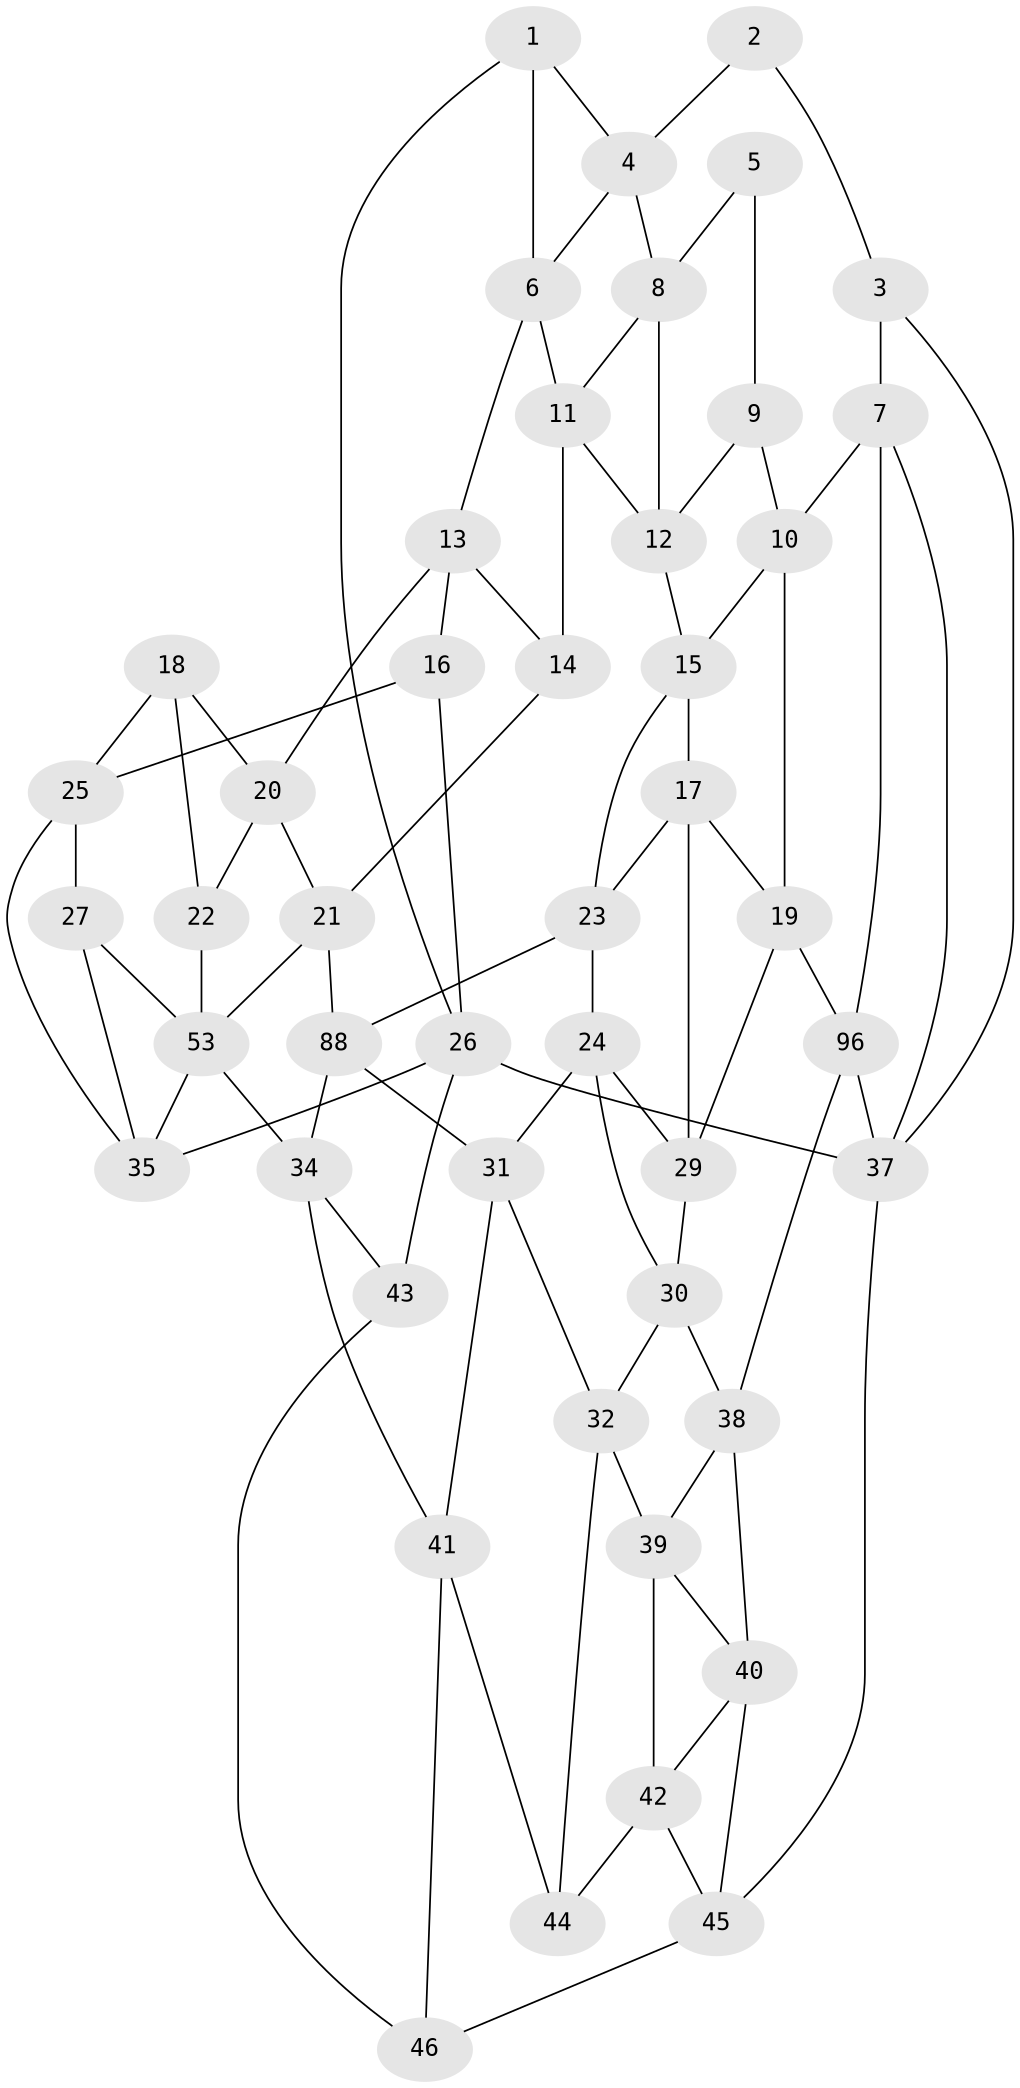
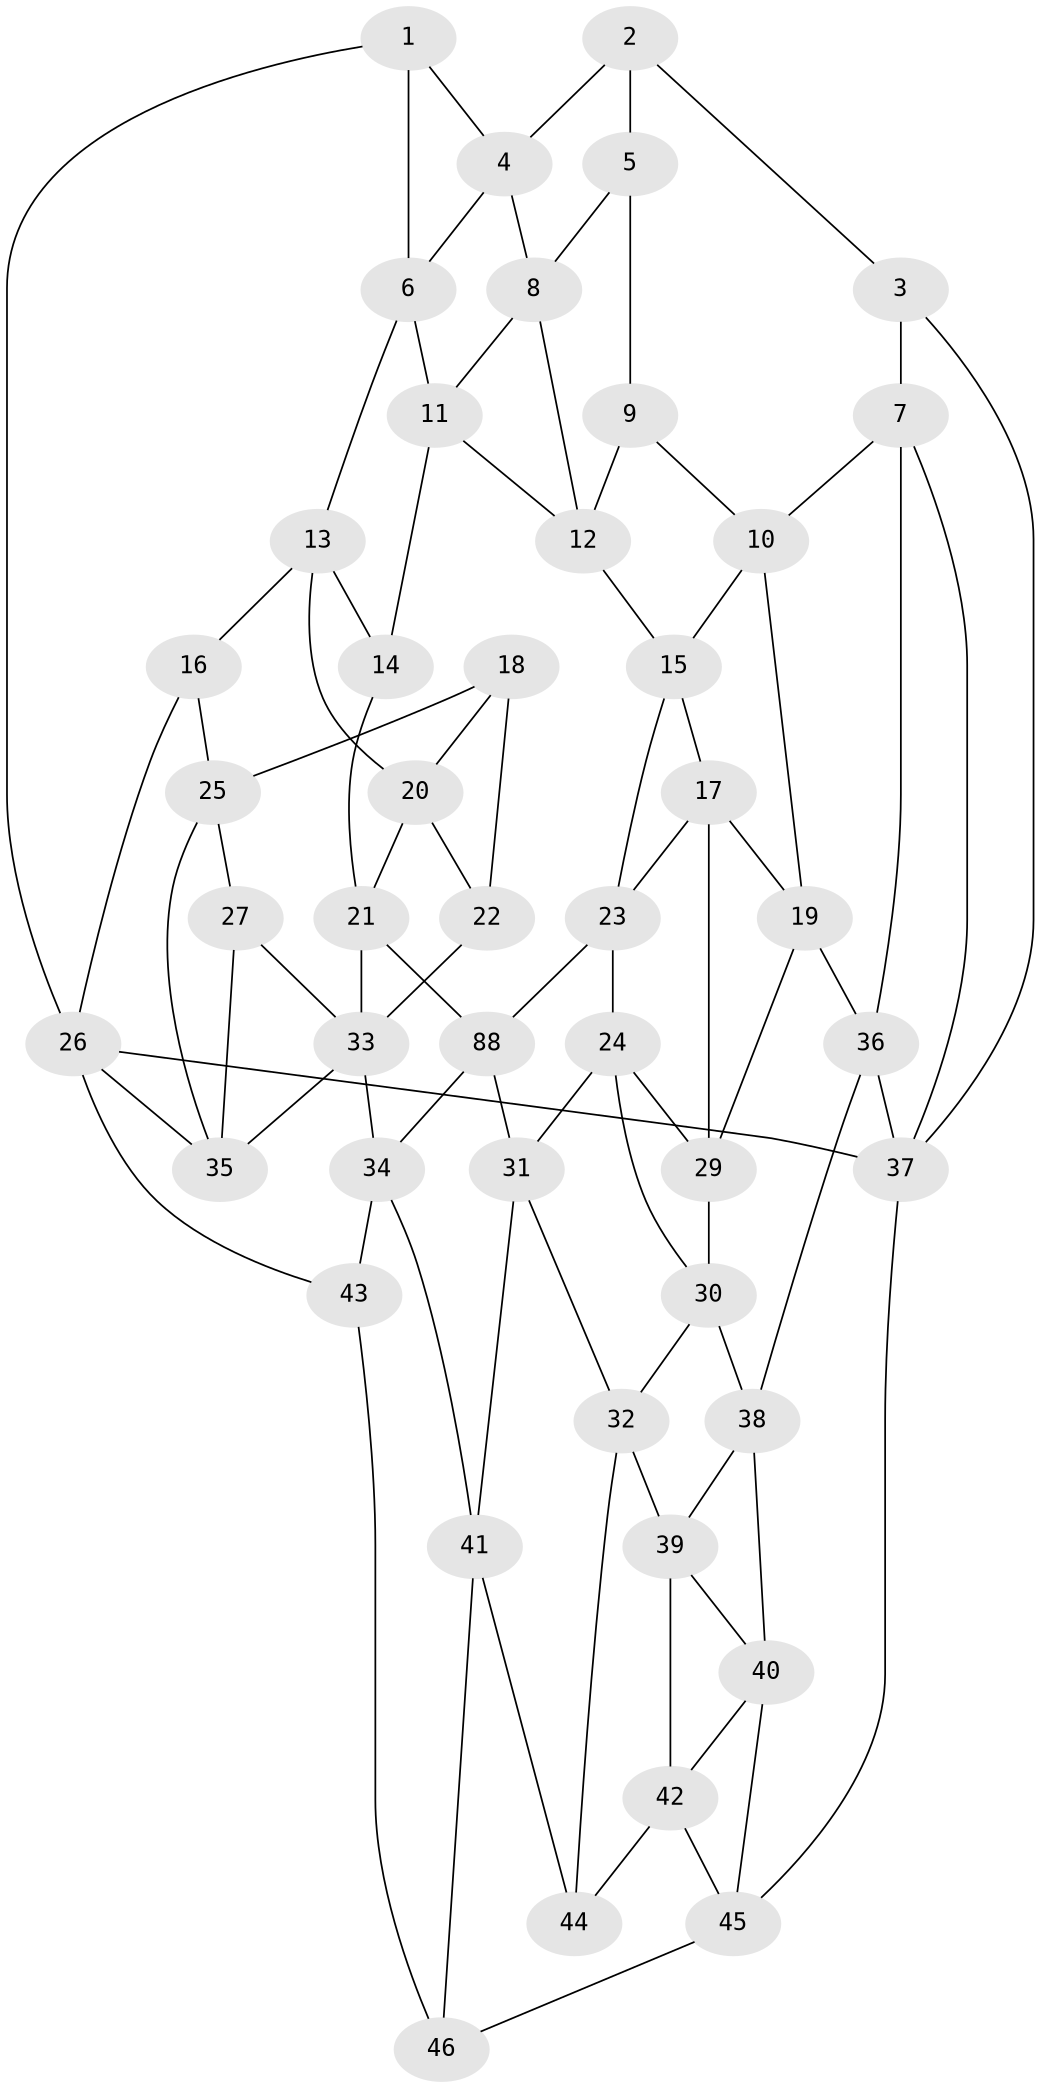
edge "2" -- "5": added
node "53": label "53" -> "33"
node "96": label "96" -> "36"
